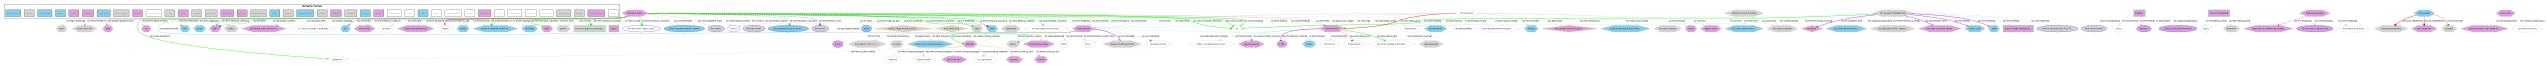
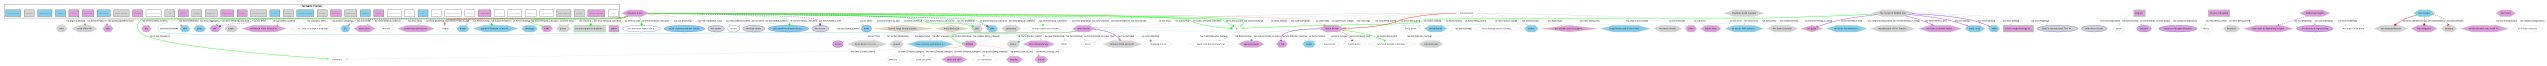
node "Irish people": color gray -> green
